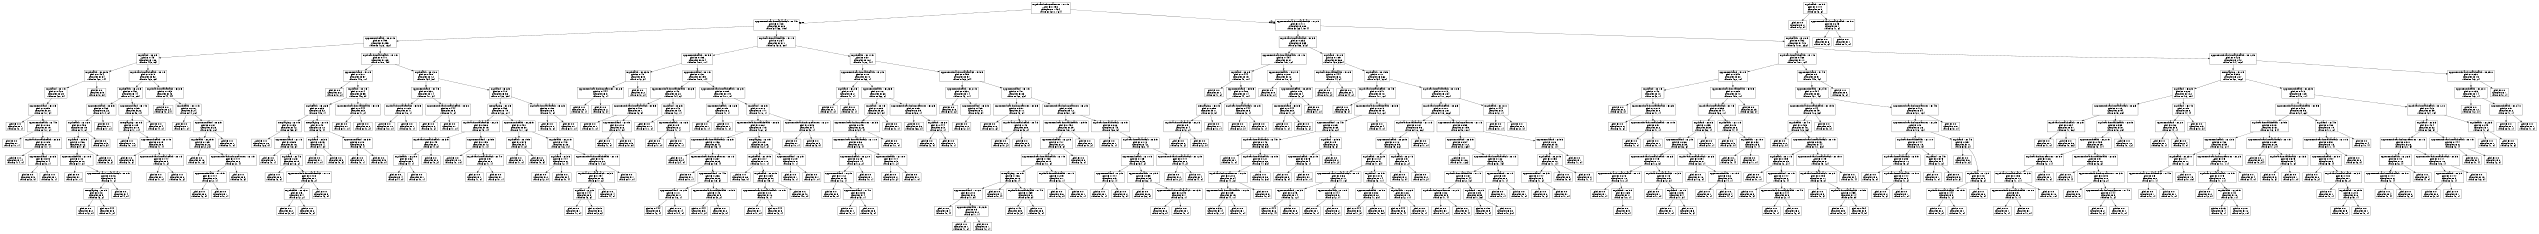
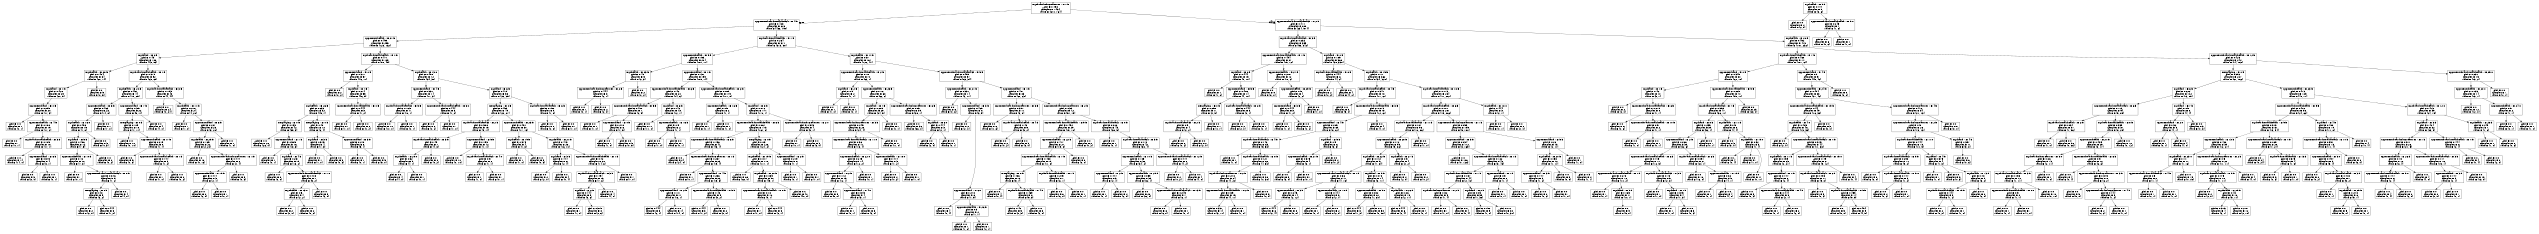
edge "my_hand <= 7.5 gini = 0.274 samples = 55 value = [46, 9]" -> "my_health <= 26.5 gini = 0.233 samples = 52 value = [45, 7]": removed
edge "my_hand <= 4.5 gini = 0.397 samples = 11 value = [3, 8]" -> "my_health <= 13.5 gini = 0.48 samples = 5 value = [3, 2]": now "my_hand <= 4.5 gini = 0.375 samples = 4 value = [1, 3]" -> "my_health <= 13.5 gini = 0.48 samples = 5 value = [3, 2]"
edge "my_health <= 11.5 gini = 0.159 samples = 23 value = [2, 21]" -> "gini = 0.0 samples = 17 value = [0, 17]": now "my_health <= 19.0 gini = 0.32 samples = 5 value = [1, 4]" -> "gini = 0.0 samples = 17 value = [0, 17]"
edge "me_playing <= 0.5 gini = 0.486 samples = 12 value = [5, 7]" -> "opponent_hand <= 6.0 gini = 0.278 samples = 6 value = [1, 5]": now "opponent_hand <= 3.5 gini = 0.469 samples = 8 value = [3, 5]" -> "opponent_hand <= 6.0 gini = 0.278 samples = 6 value = [1, 5]"
